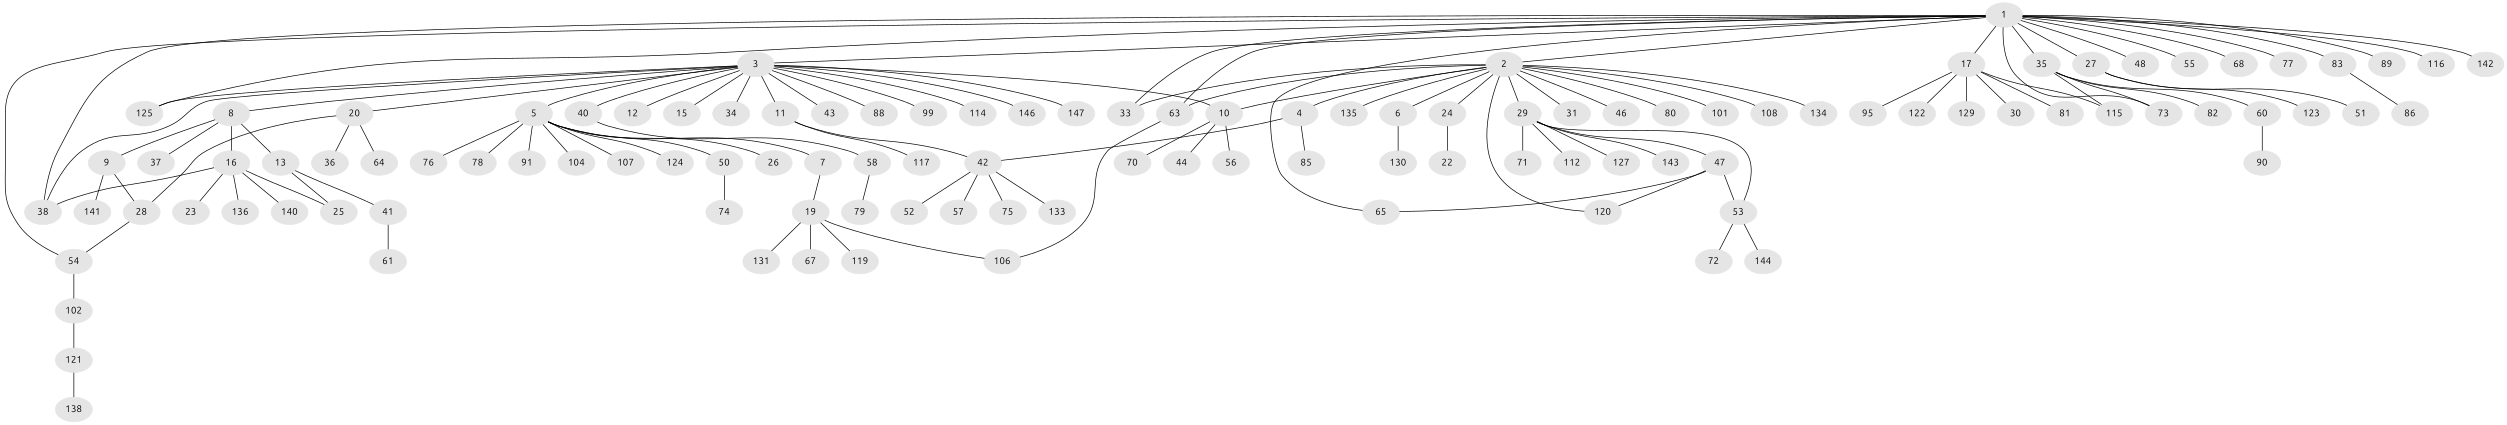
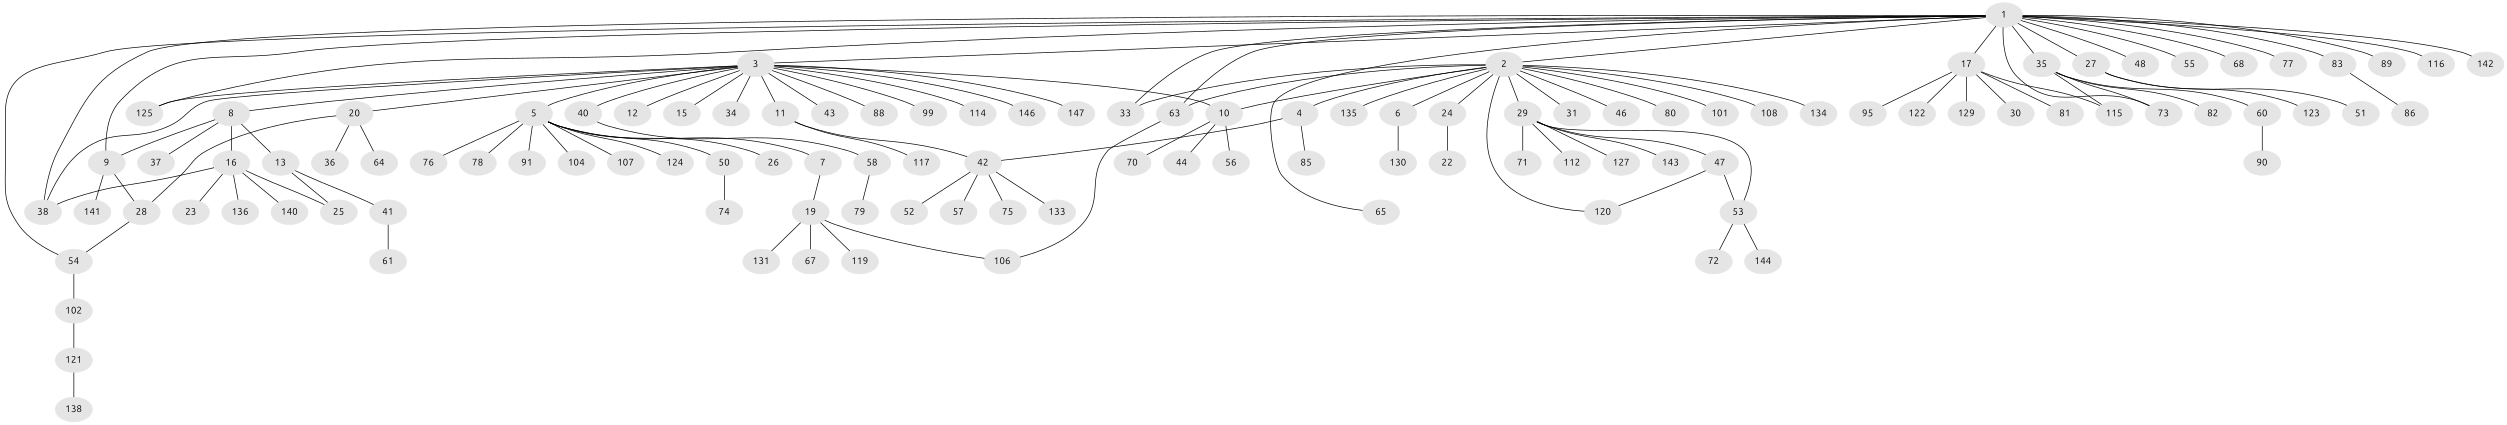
edge "1" -- "9": added
edge "47" -- "65": removed
